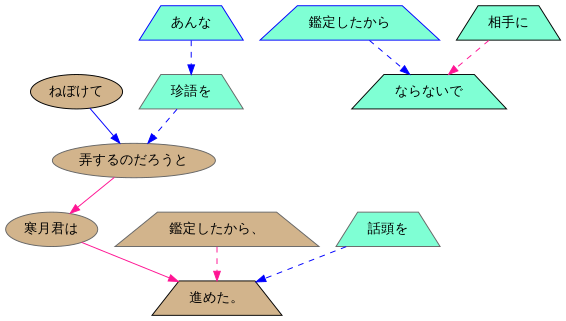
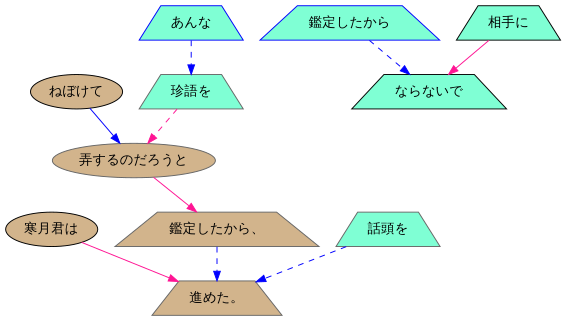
edge "相手に" -> "ならないで": style dashed -> solid
edge "珍語を" -> "弄するのだろうと": color blue -> deeppink
edge "弄するのだろうと" -> "寒月君は": now "弄するのだろうと" -> "鑑定したから、"
node "寒月君は": color gray40 -> black
edge "鑑定したから、" -> "進めた。": color deeppink -> blue
node "進めた。": color black -> gray40
